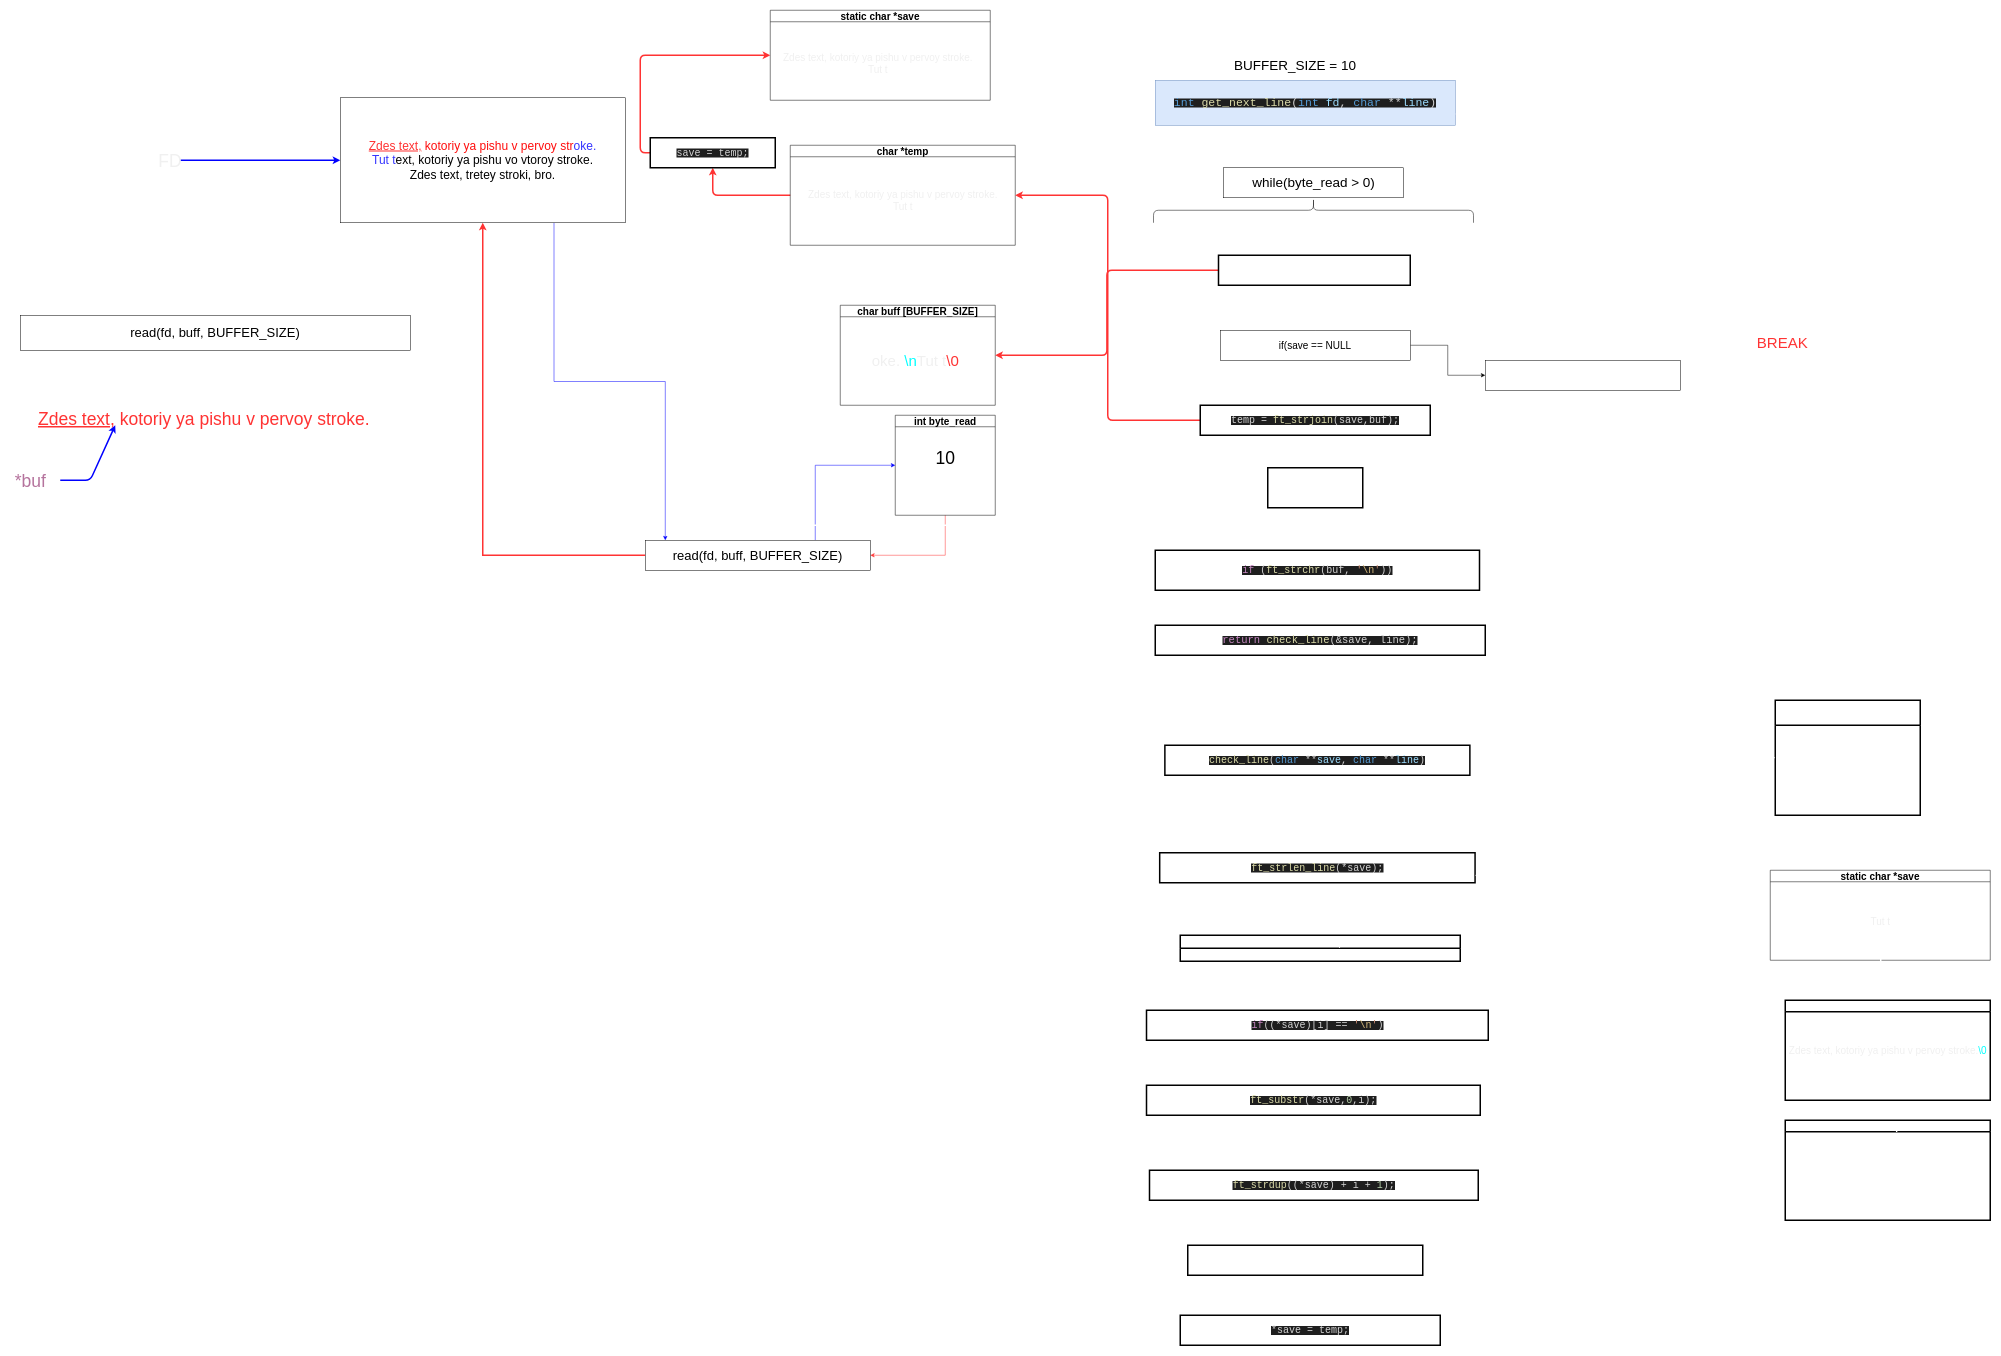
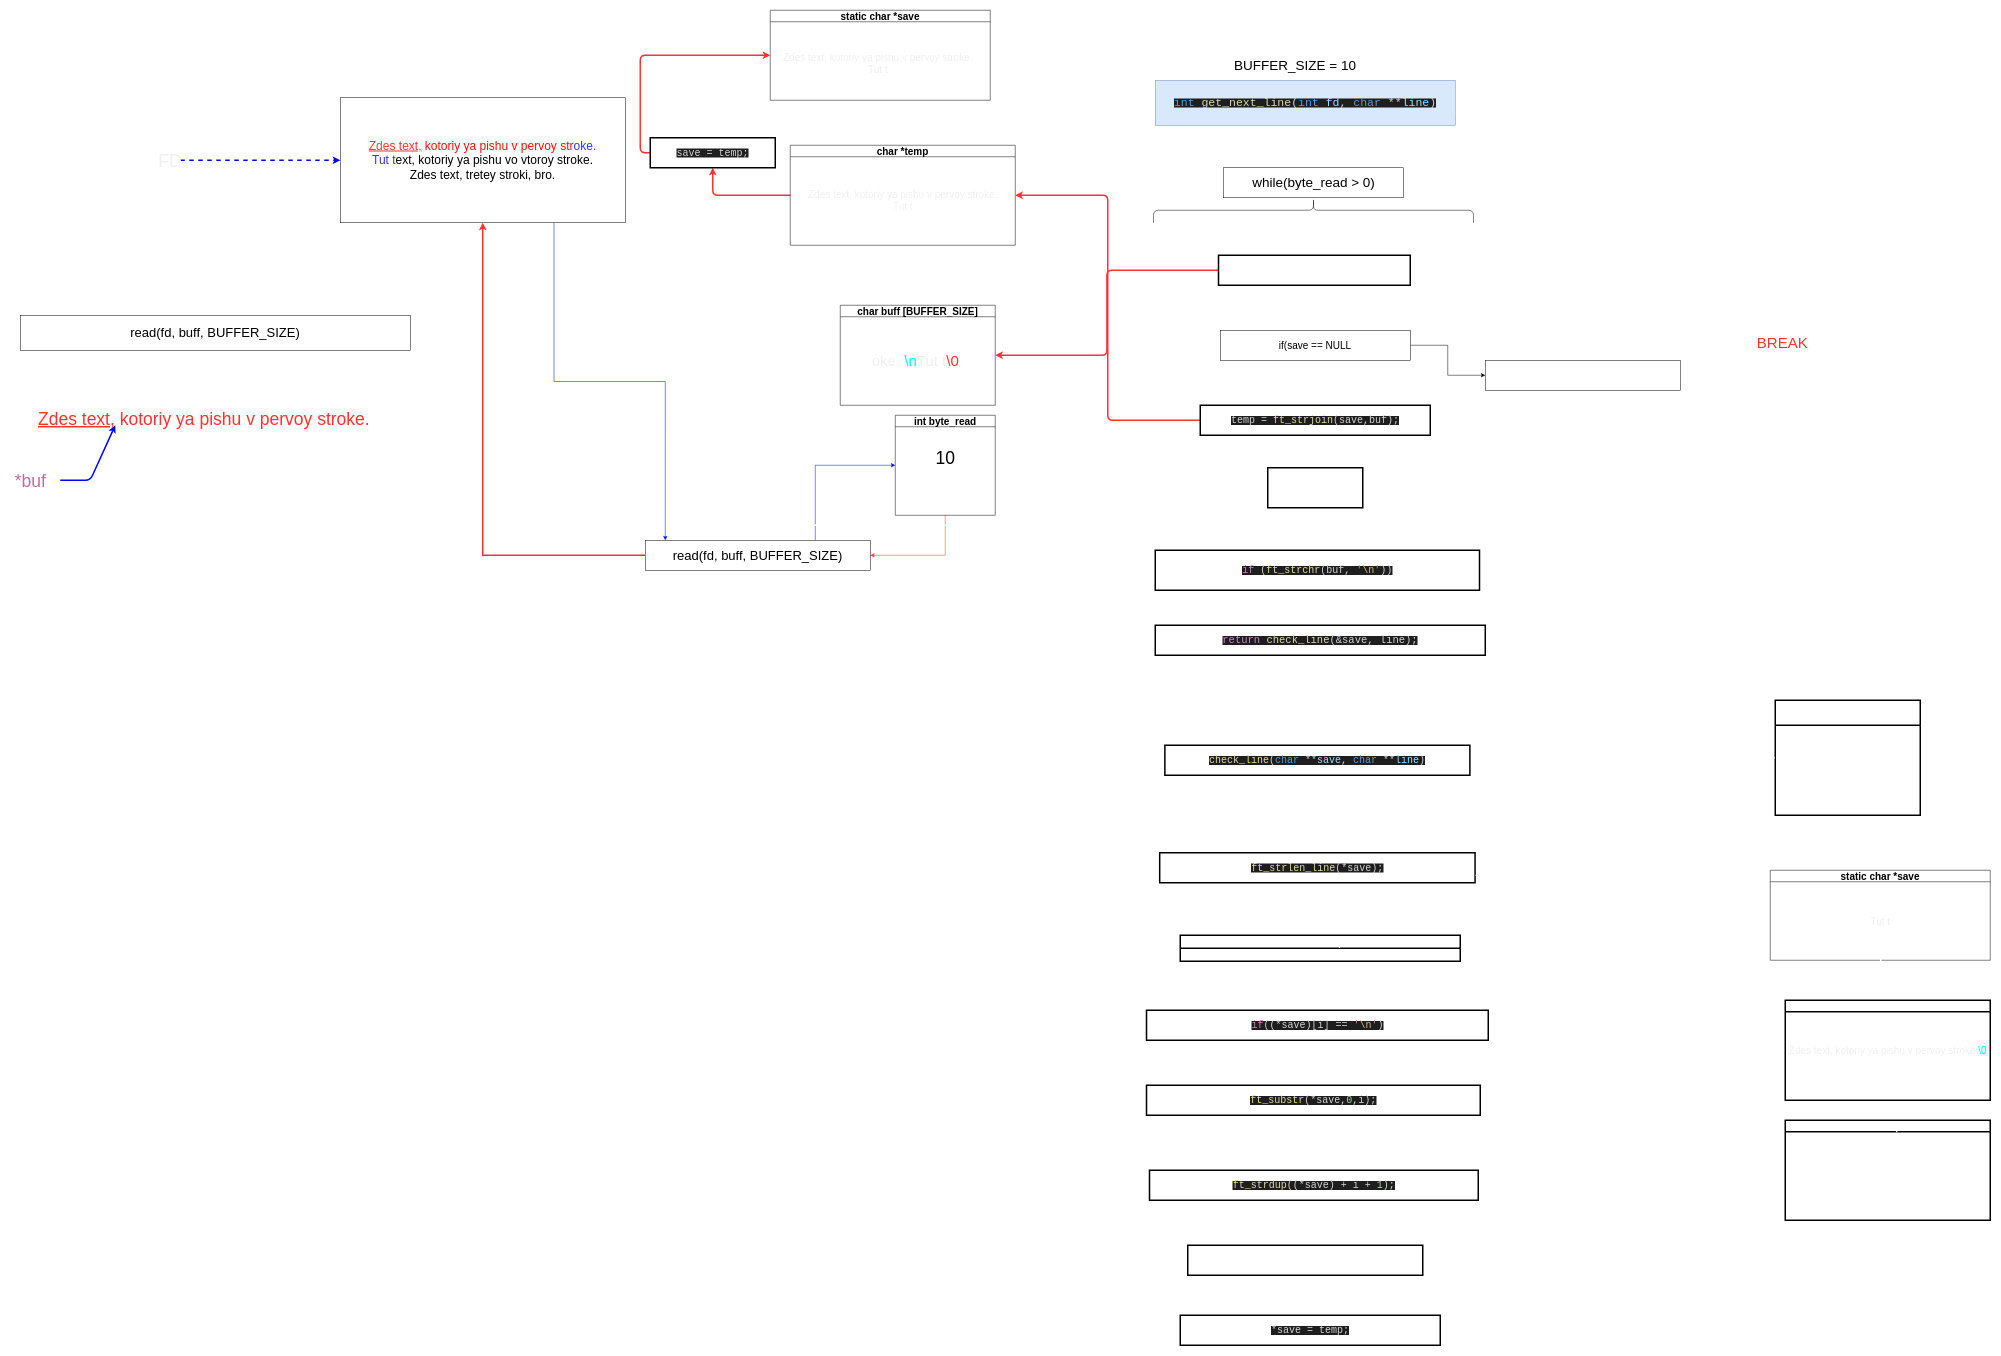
edge "FD" -> "Zdes text, kotoriy ya pishu v pervoy stroke. Tut text, kotoriy ya pishu vo vtoroy stroke. Zdes text, tretey stroki, bro.": style solid -> dashed
